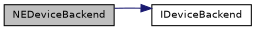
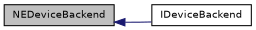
edge "NEDeviceBackend" -> "IDeviceBackend": reversed
